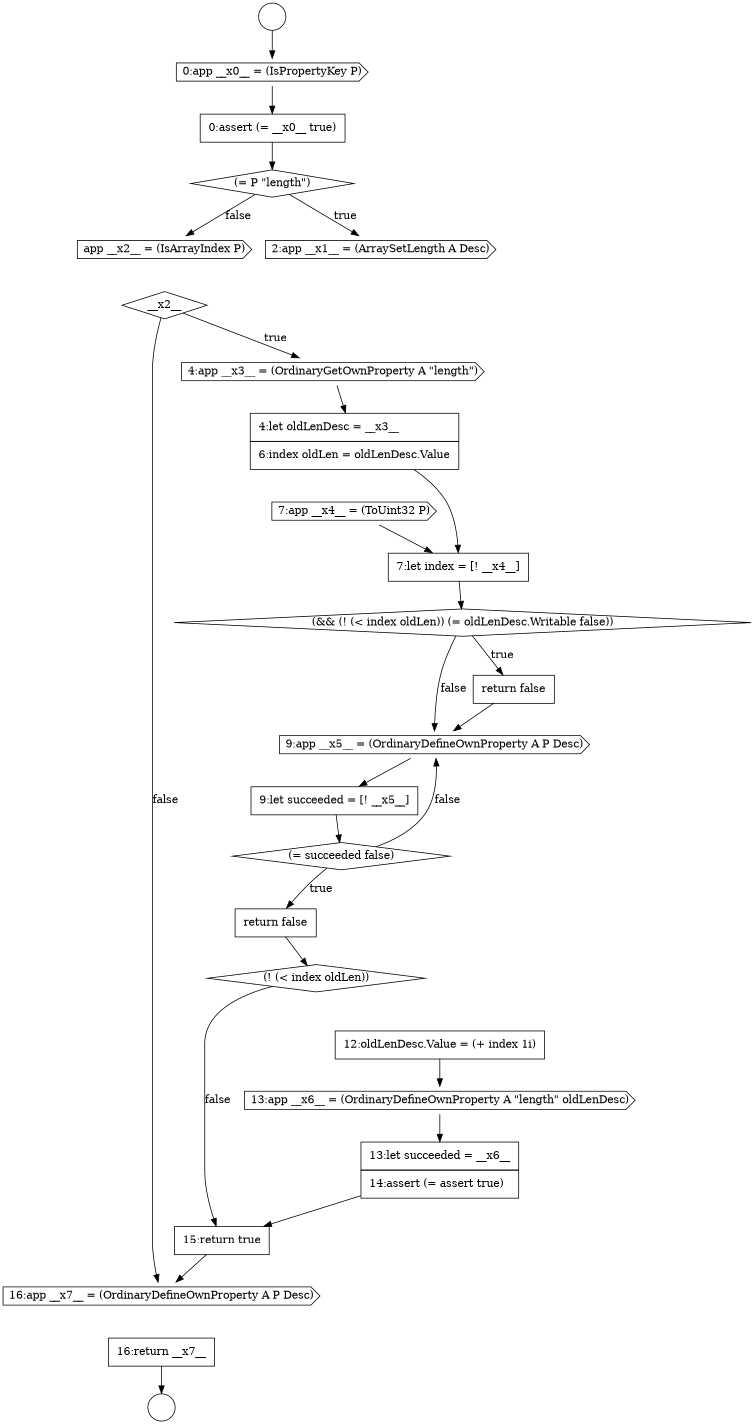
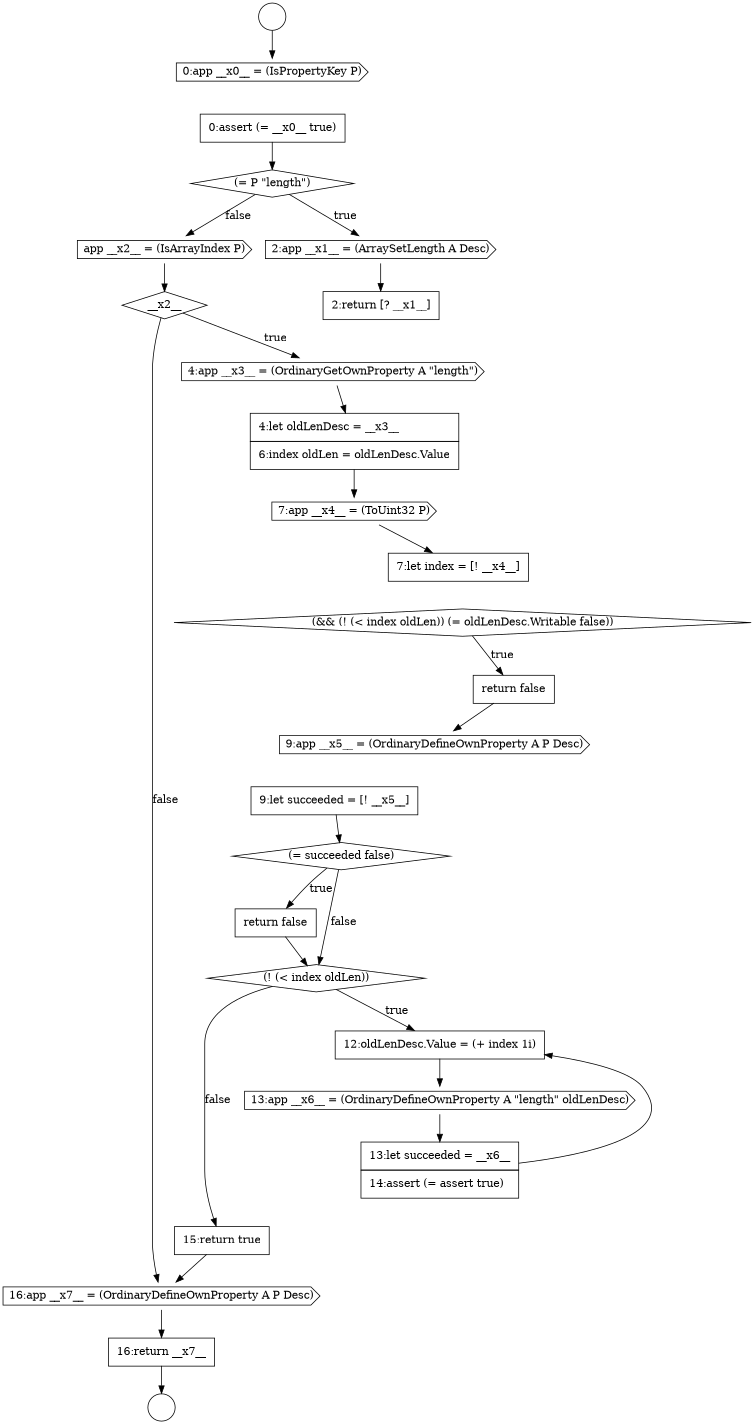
edge "0:app __x0__ = (IsPropertyKey P)" -> "0:assert (= __x0__ true)": removed
edge "app __x2__ = (IsArrayIndex P)" -> "__x2__": added
node "2:return [? __x1__]": added
edge "4:let oldLenDesc = __x3__" -> "7:let index = [! __x4__]": now "4:let oldLenDesc = __x3__" -> "7:app __x4__ = (ToUint32 P)"
edge "7:let index = [! __x4__]" -> "(&& (! (< index oldLen)) (= oldLenDesc.Writable false))": removed
edge "(&& (! (< index oldLen)) (= oldLenDesc.Writable false))" -> "9:app __x5__ = (OrdinaryDefineOwnProperty A P Desc)": removed, label "false"
edge "9:app __x5__ = (OrdinaryDefineOwnProperty A P Desc)" -> "9:let succeeded = [! __x5__]": removed
edge "(= succeeded false)" -> "9:app __x5__ = (OrdinaryDefineOwnProperty A P Desc)": now "(= succeeded false)" -> "(! (< index oldLen))"
edge "(! (< index oldLen))" -> "12:oldLenDesc.Value = (+ index 1i)": added, label "true"
edge "13:let succeeded = __x6__" -> "15:return true": now "13:let succeeded = __x6__" -> "12:oldLenDesc.Value = (+ index 1i)"
edge "16:app __x7__ = (OrdinaryDefineOwnProperty A P Desc)" -> "16:return __x7__": added
